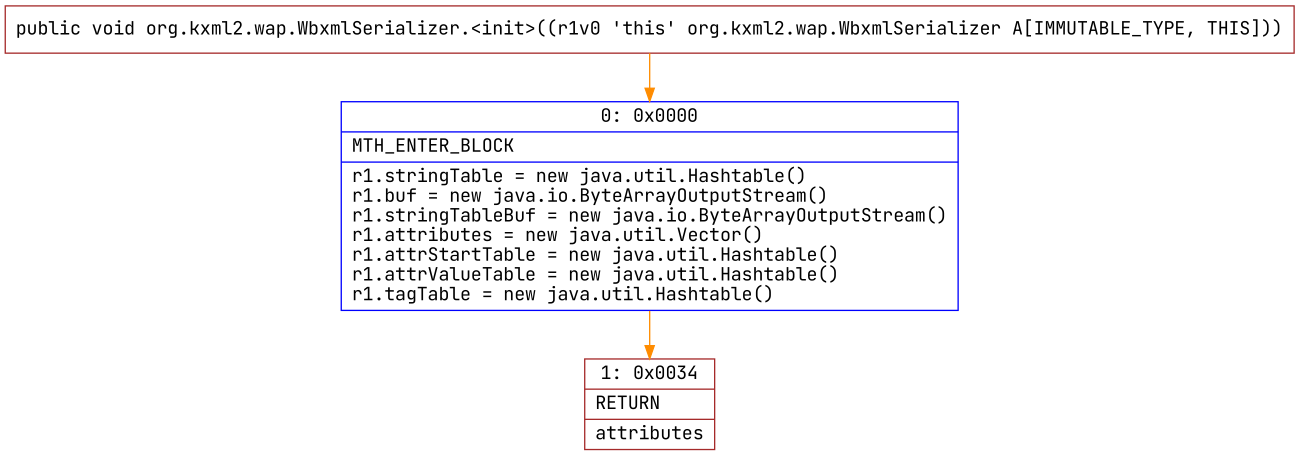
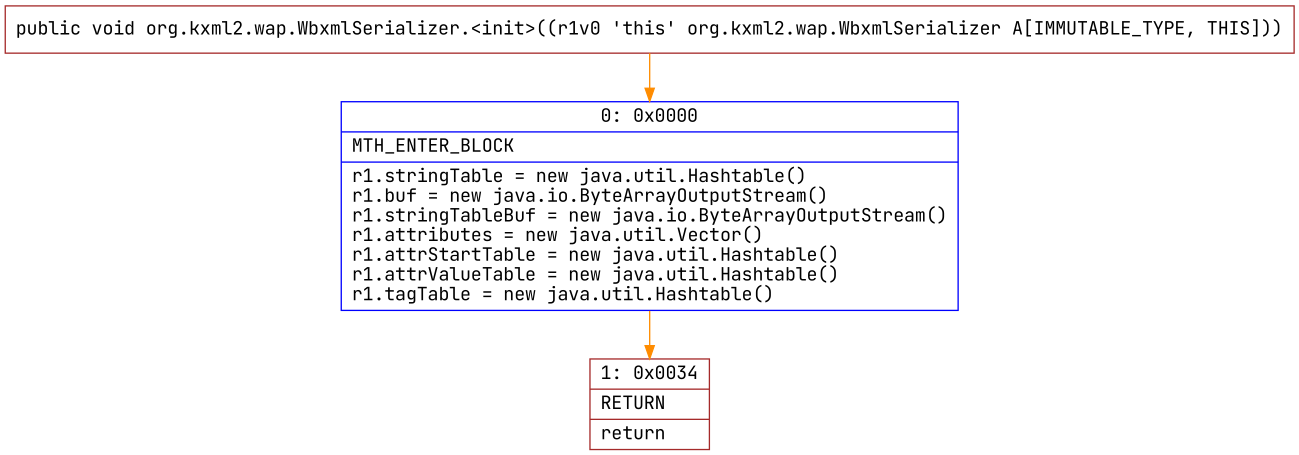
node "1: 0x0034": text "attributes" -> "return"
